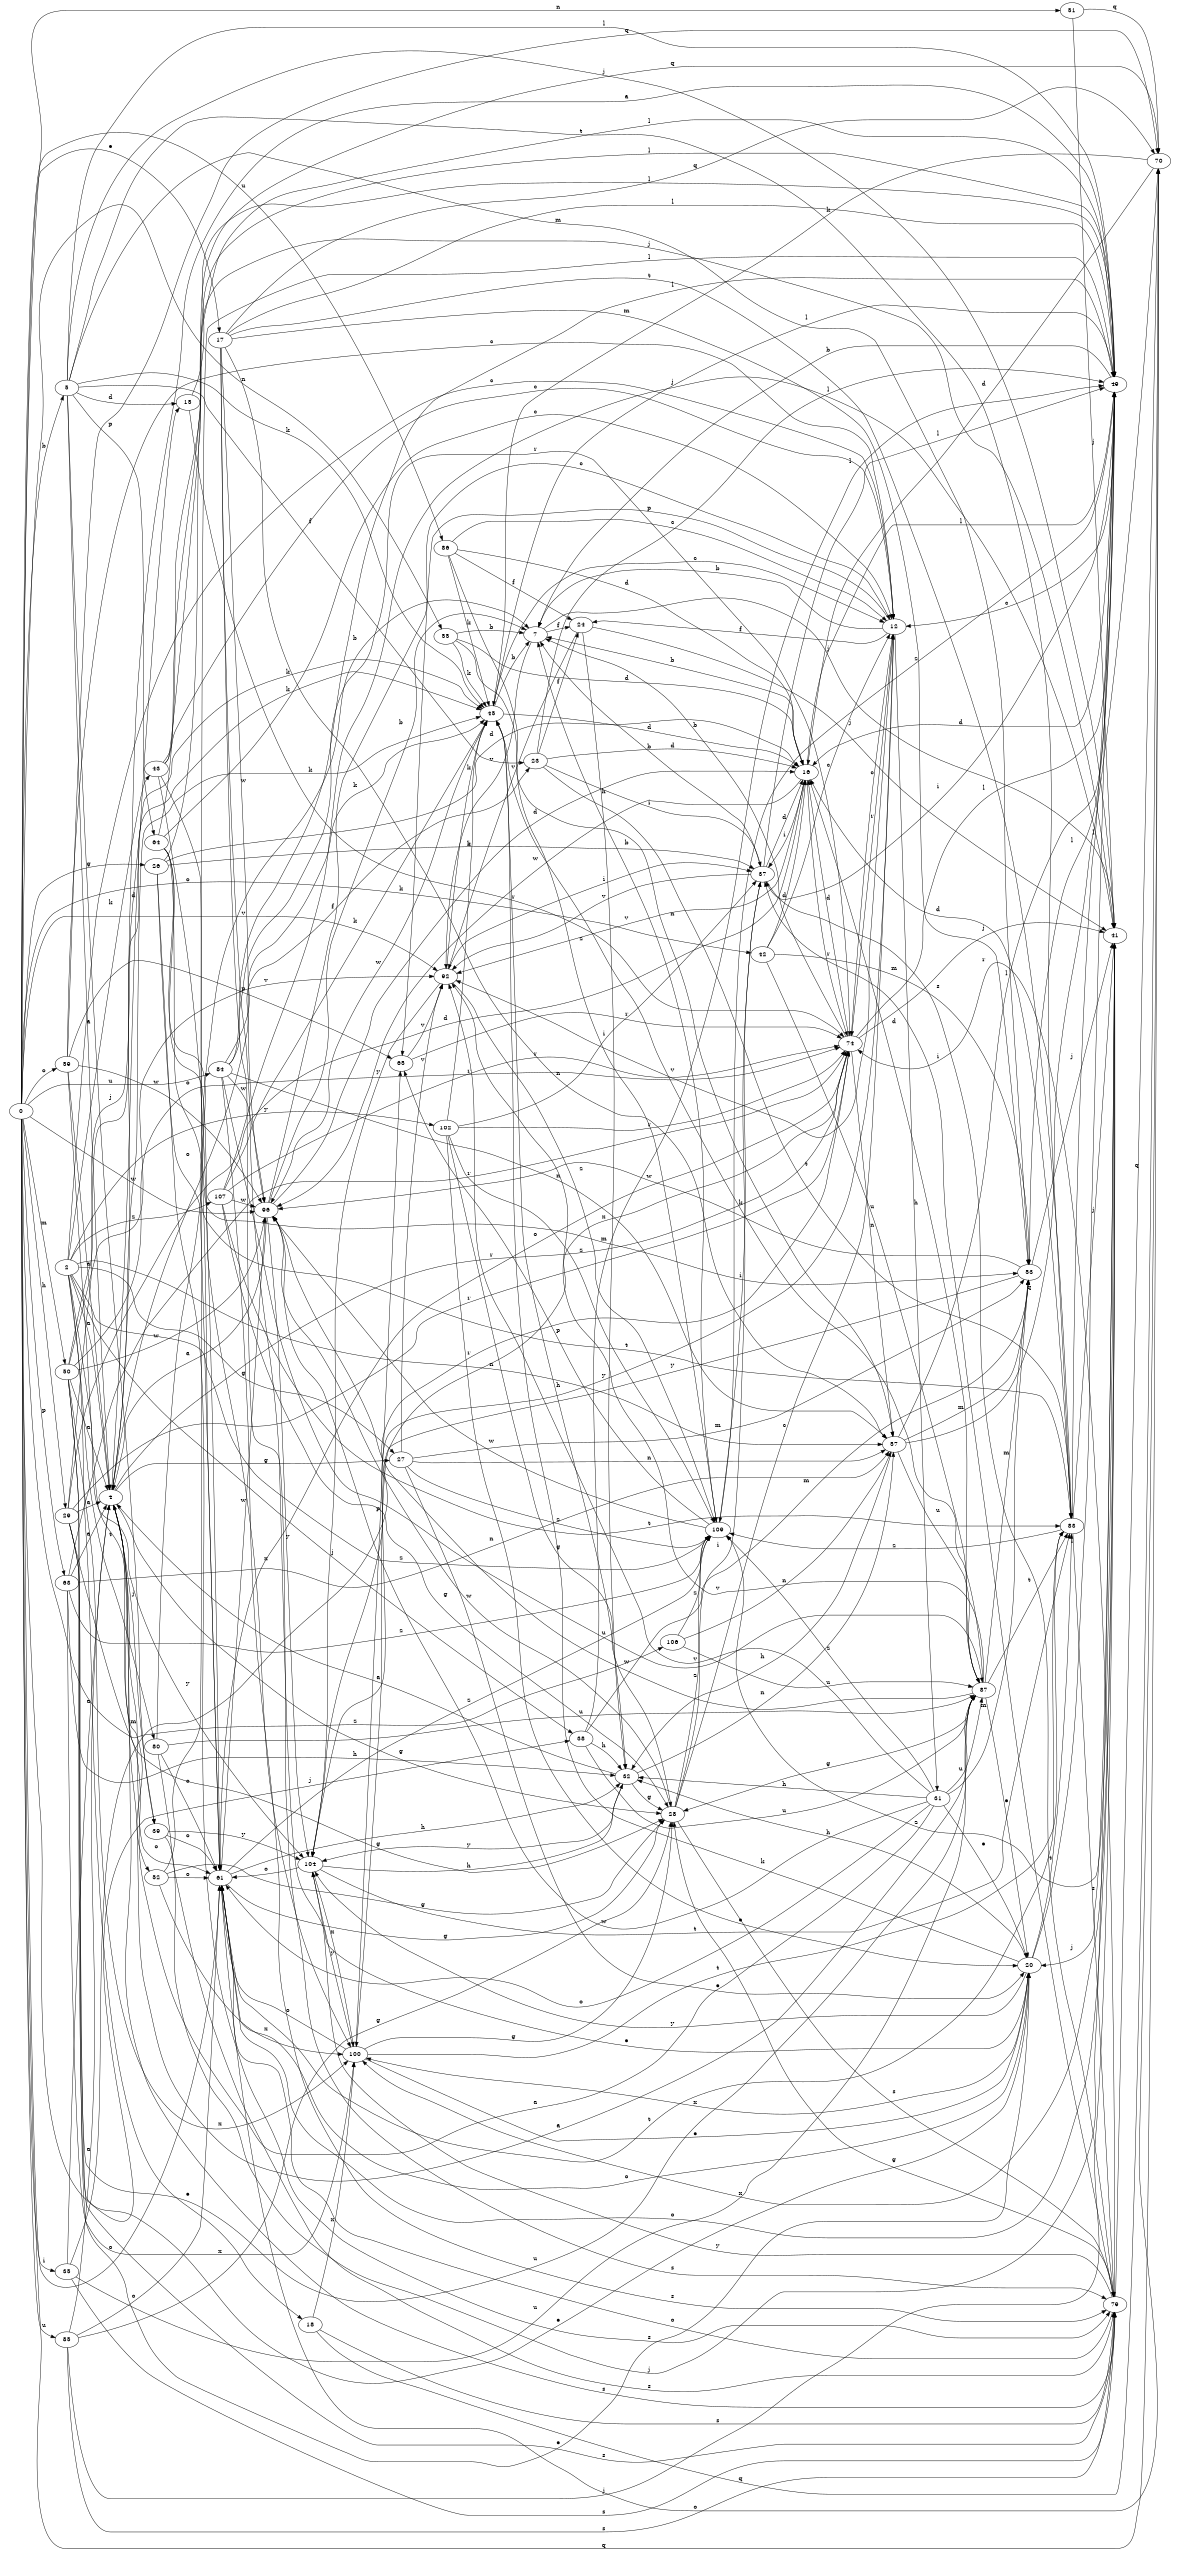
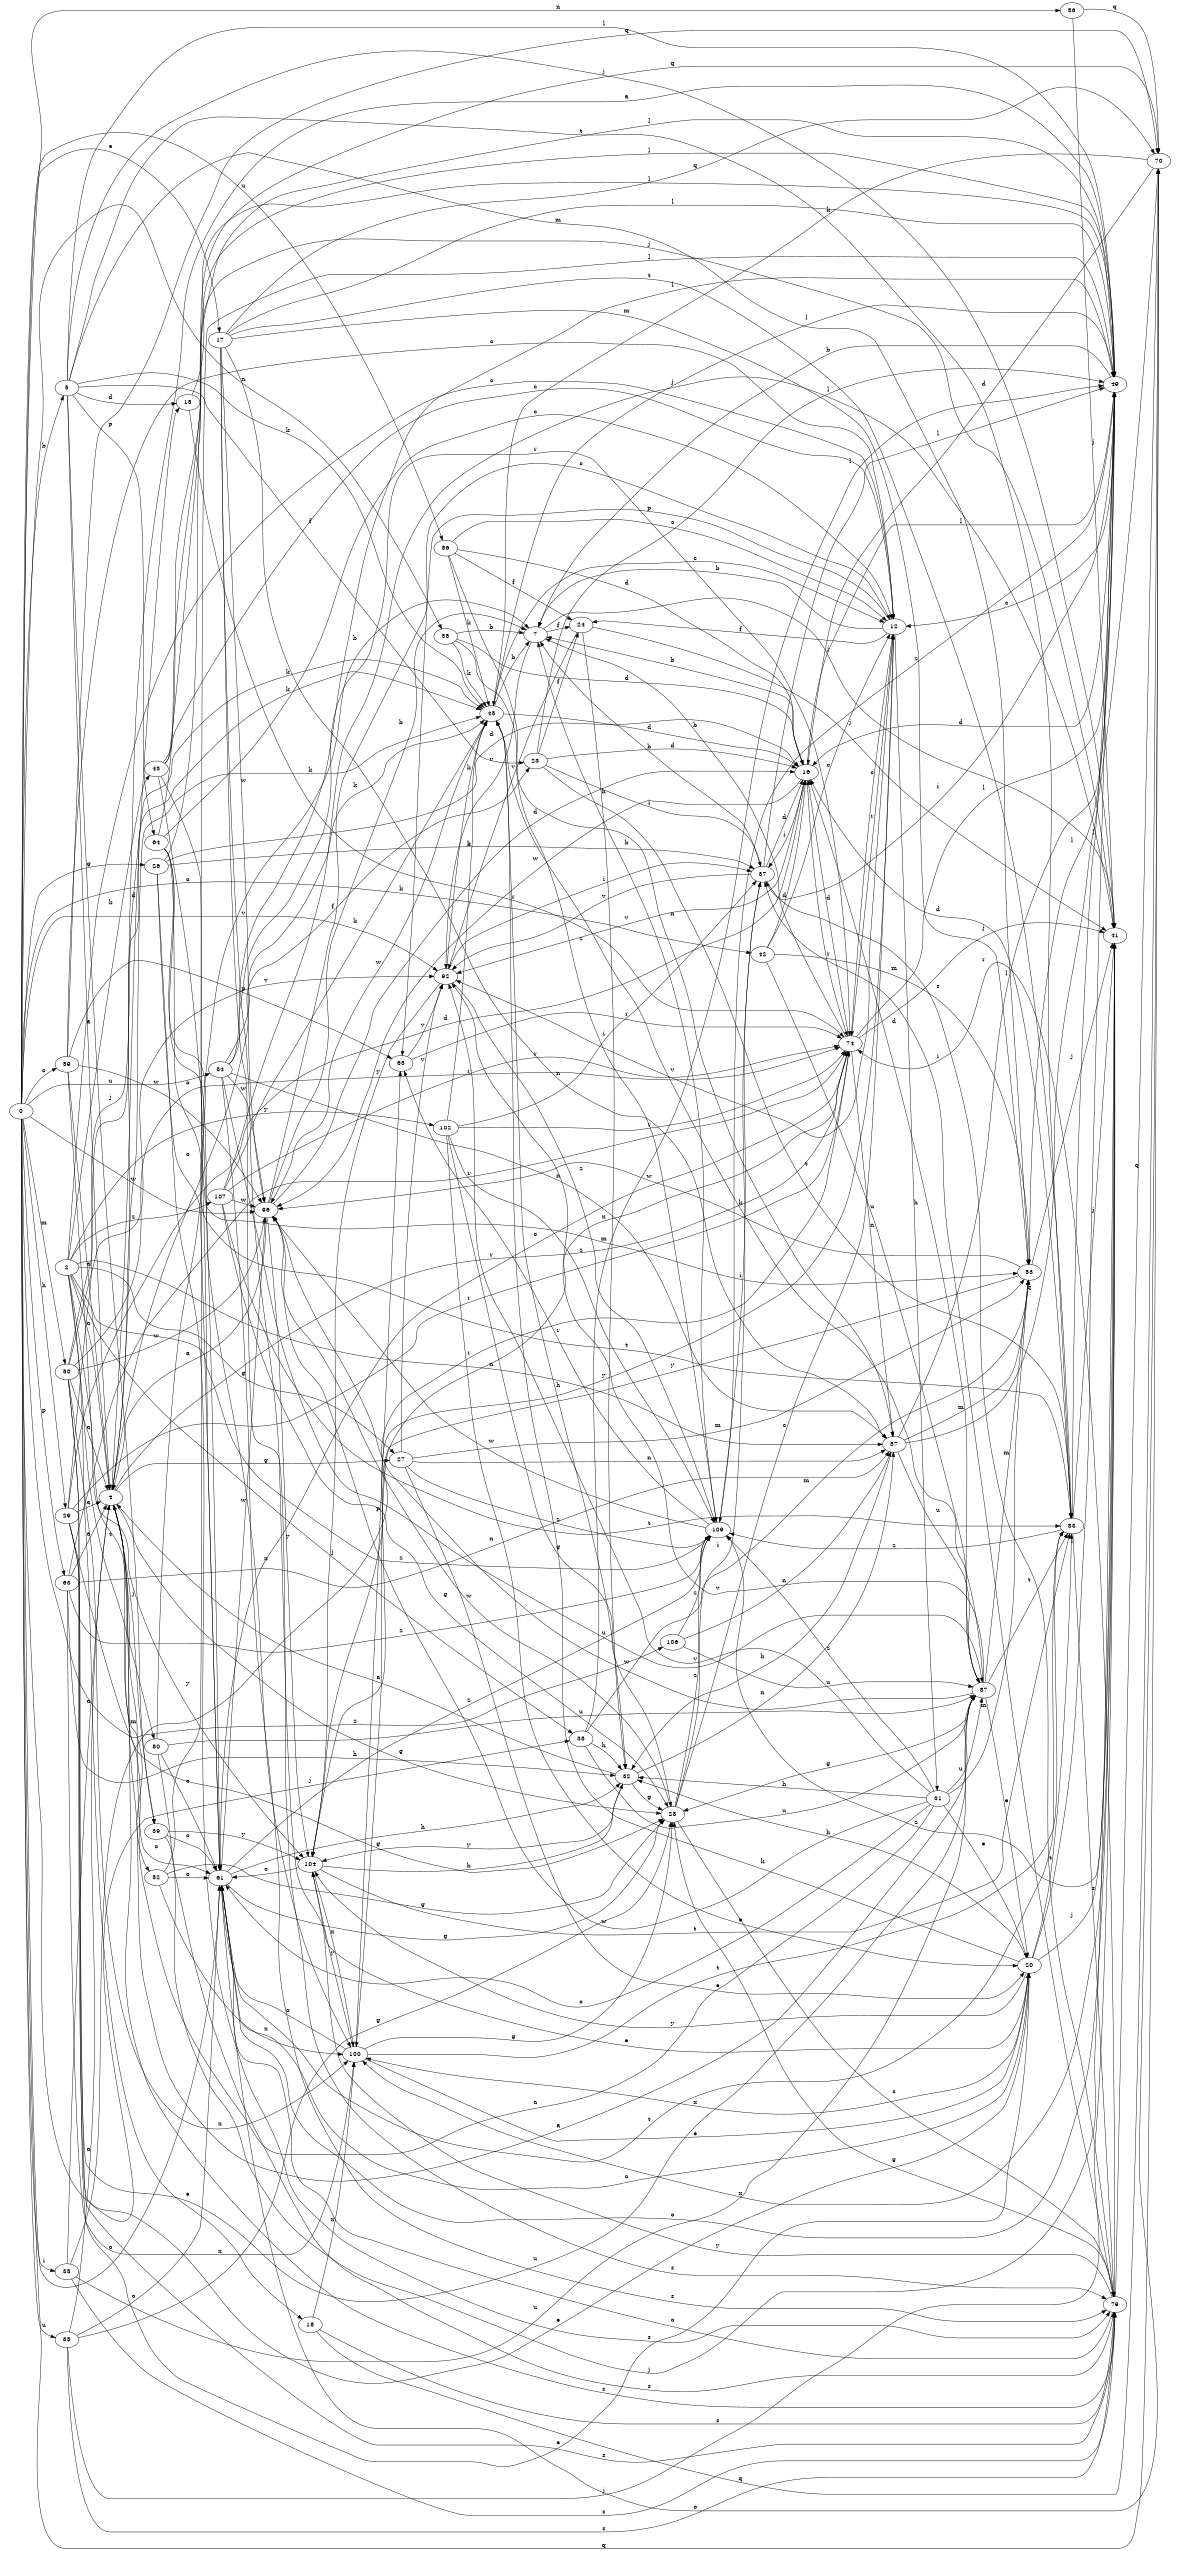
node "51": label "51" -> "56"
edge "109" -> "65": label "p" -> "r"
edge "41" -> "20": reversed
